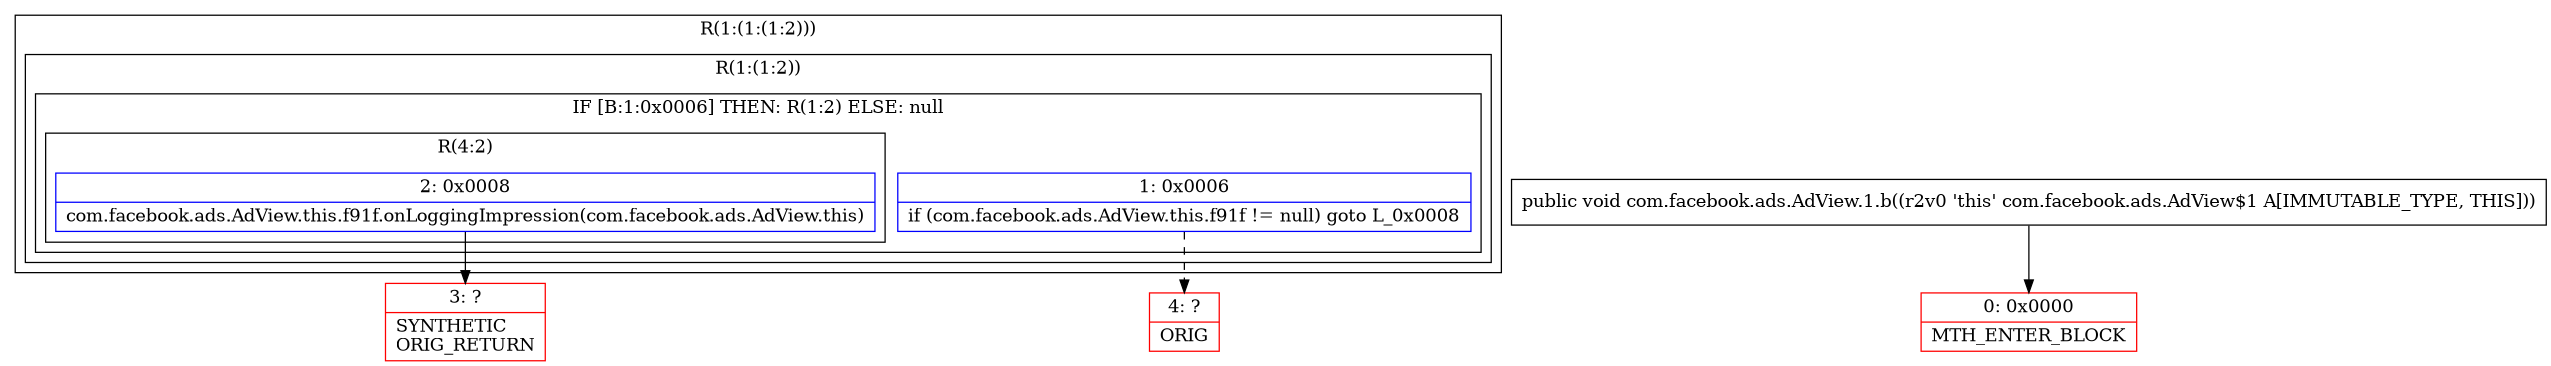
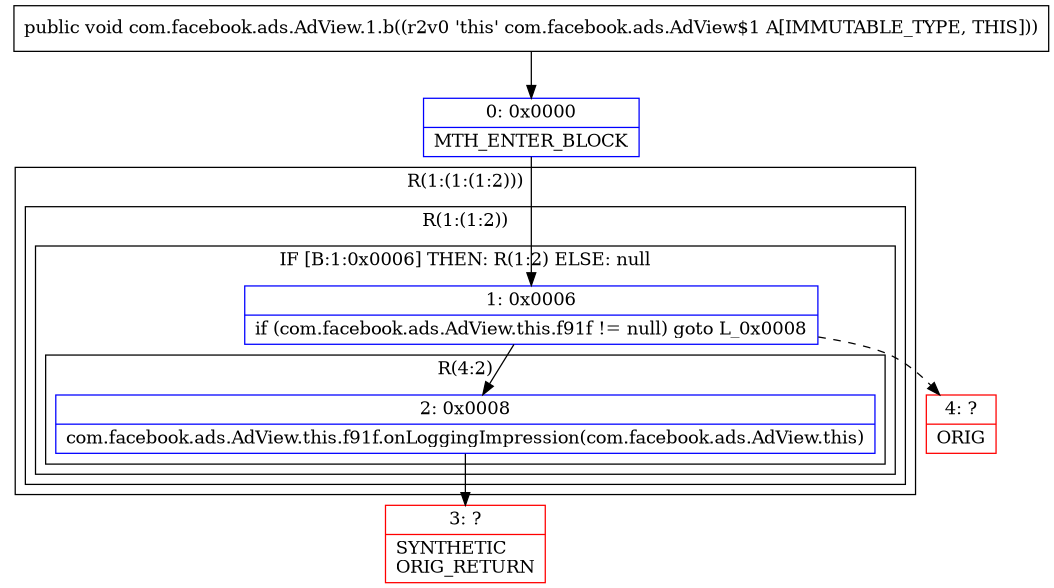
edge "0: 0x0000" -> "1: 0x0006": added
node "0: 0x0000": color red -> blue
edge "1: 0x0006" -> "2: 0x0008": added
